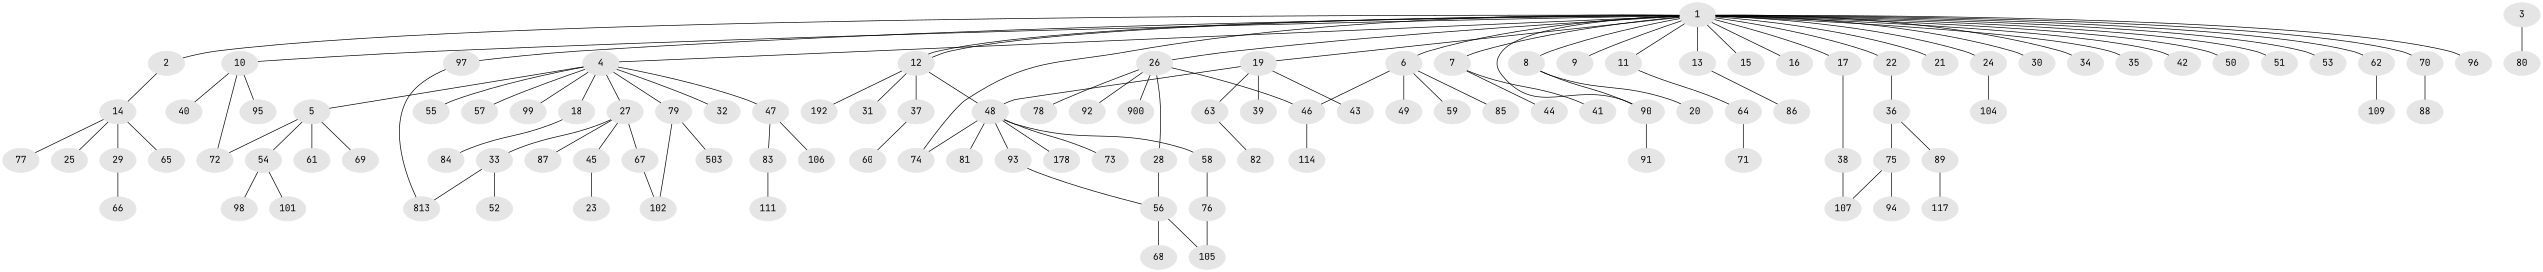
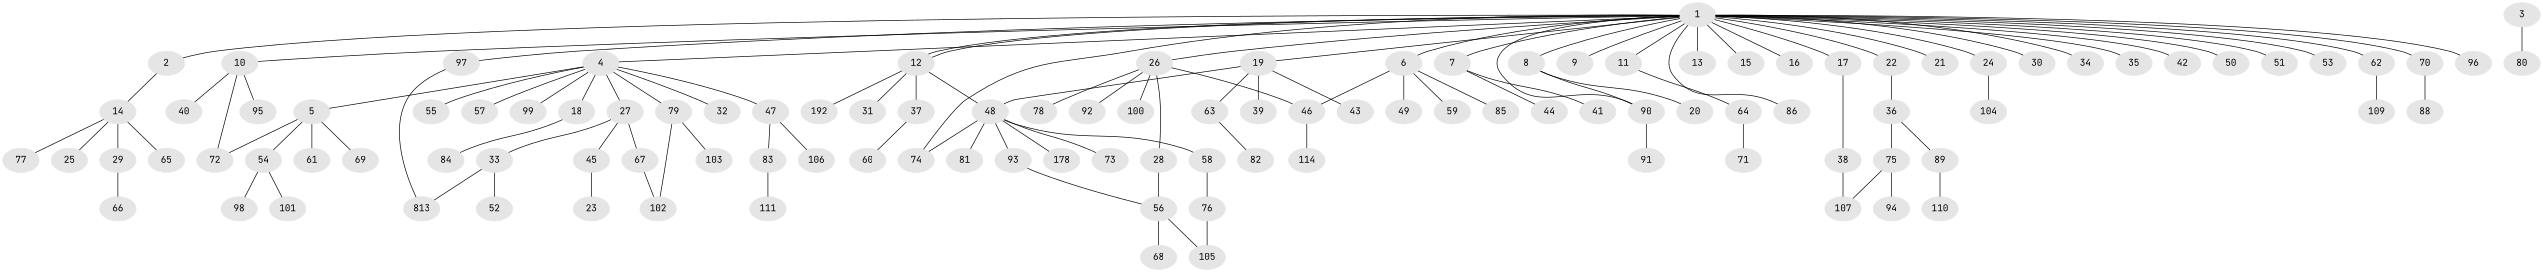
edge "13" -- "86": now "1" -- "86"
node "900": label "900" -> "100"
node "87": removed
node "503": label "503" -> "103"
node "117": label "117" -> "110"
